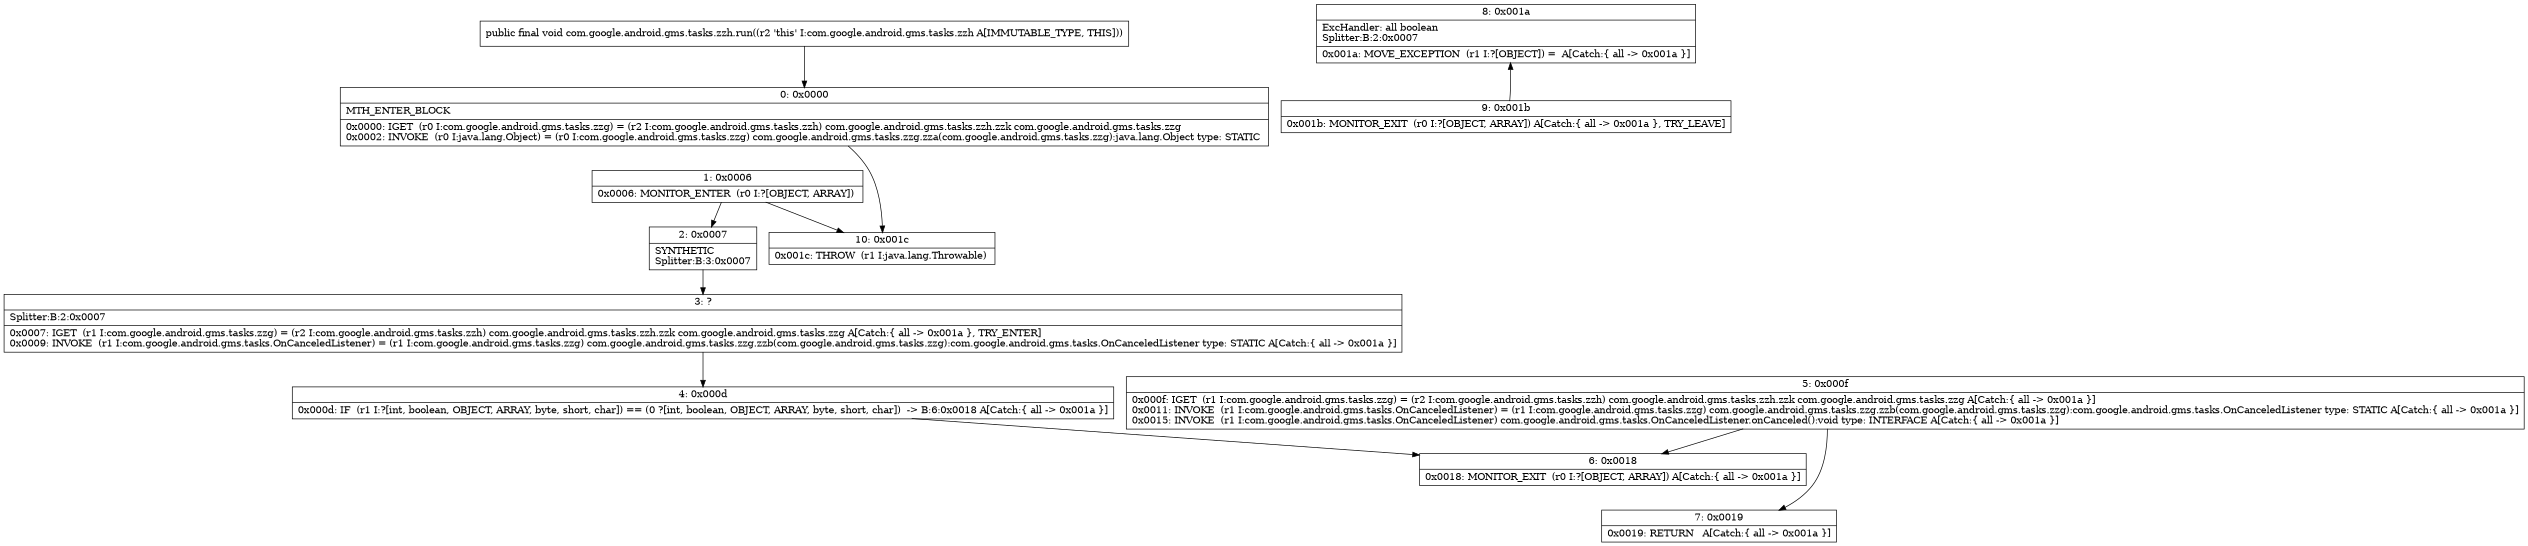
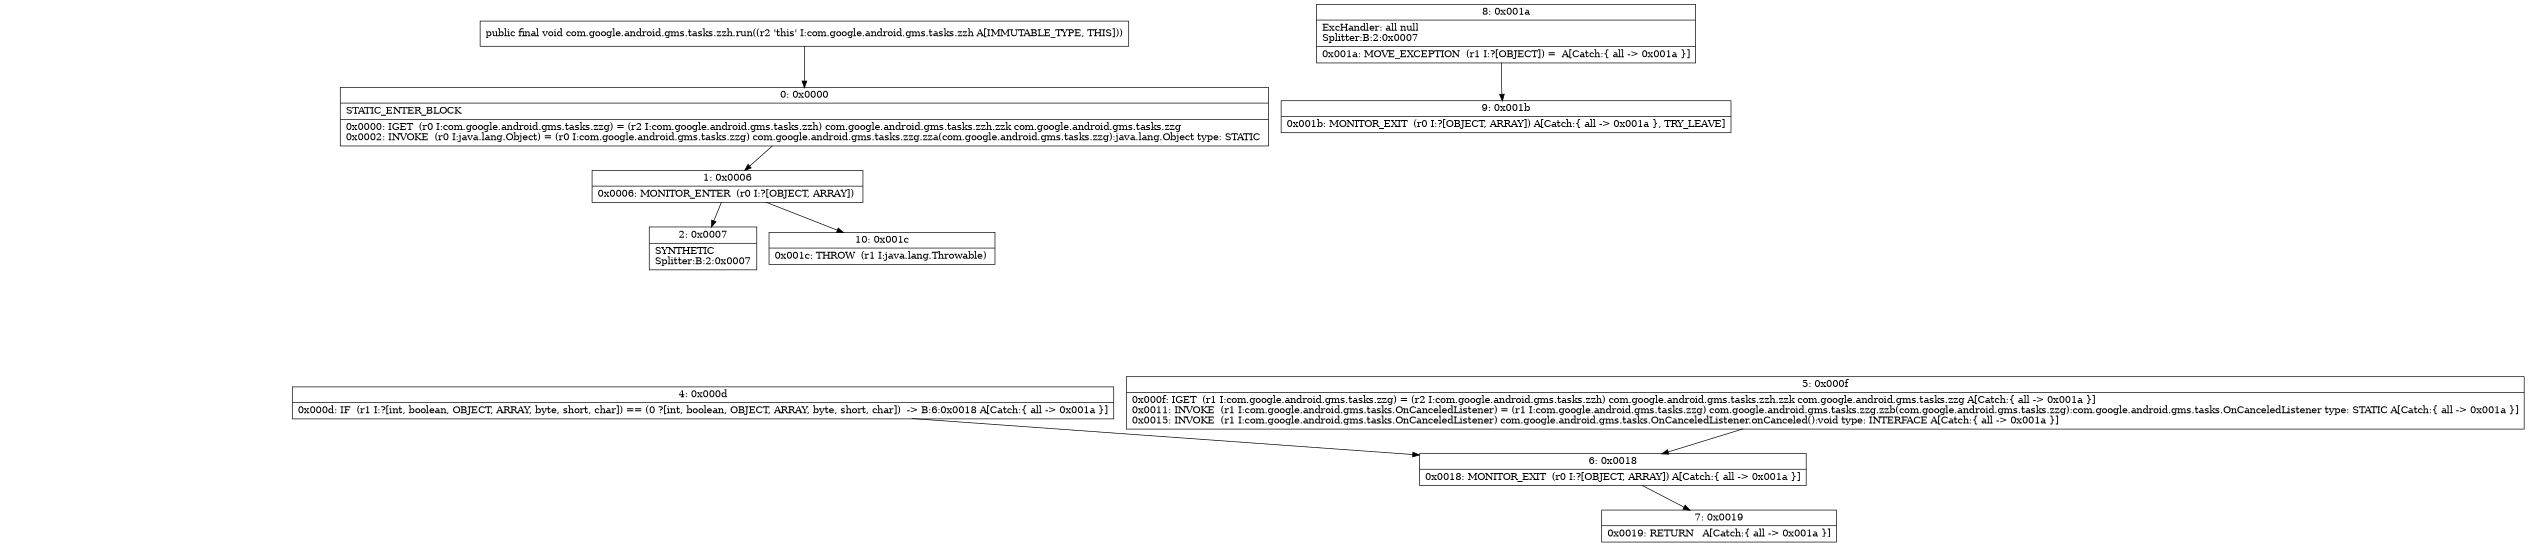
node "8: 0x001a": text "ExcHandler: all boolean" -> "ExcHandler: all null"
edge "9: 0x001b" -> "8: 0x001a": reversed
node "0: 0x0000": text "MTH_ENTER_BLOCK" -> "STATIC_ENTER_BLOCK"
edge "0: 0x0000" -> "10: 0x001c": now "0: 0x0000" -> "1: 0x0006"
node "2: 0x0007": text "Splitter:B:3:0x0007" -> "Splitter:B:2:0x0007"
node "3: ?": removed
edge "5: 0x000f" -> "7: 0x0019": now "6: 0x0018" -> "7: 0x0019"
